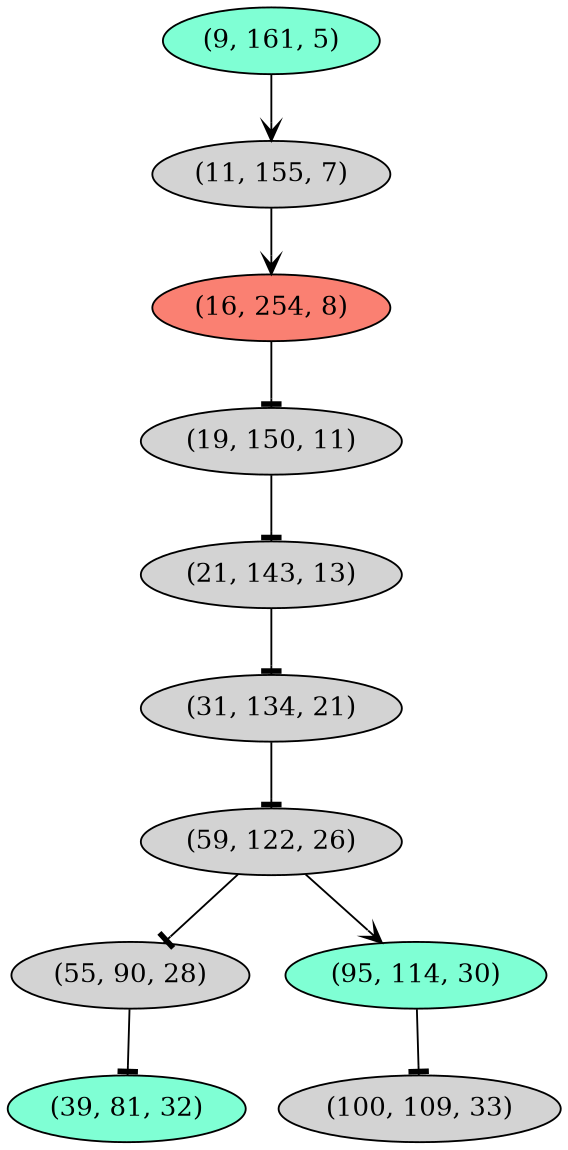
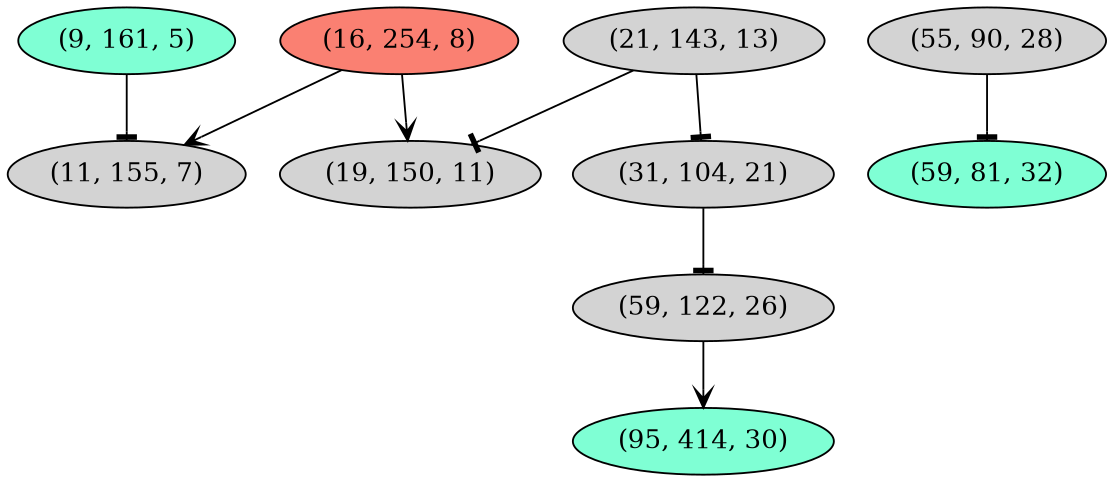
edge "(9, 161, 5)" -> "(11, 155, 7)": arrowhead vee -> tee
edge "(11, 155, 7)" -> "(16, 254, 8)": reversed
edge "(16, 254, 8)" -> "(19, 150, 11)": arrowhead tee -> vee
edge "(19, 150, 11)" -> "(21, 143, 13)": reversed
node "(31, 134, 21)": label "(31, 134, 21)" -> "(31, 104, 21)"
edge "(59, 122, 26)" -> "(55, 90, 28)": removed
node "(95, 114, 30)": label "(95, 114, 30)" -> "(95, 414, 30)"
node "(39, 81, 32)": label "(39, 81, 32)" -> "(59, 81, 32)"
node "(100, 109, 33)": removed
